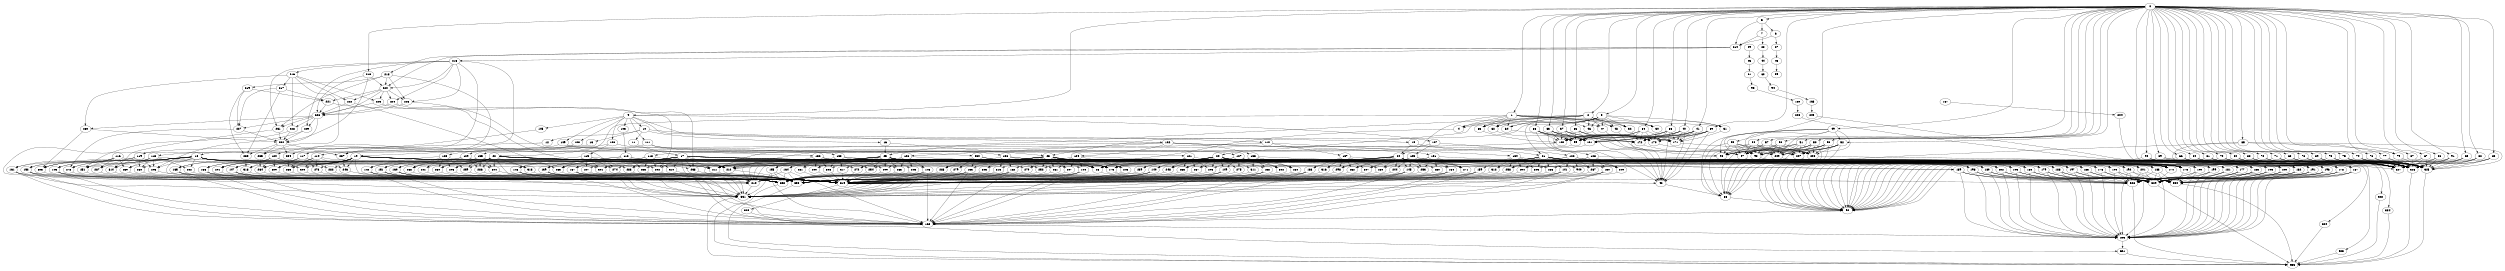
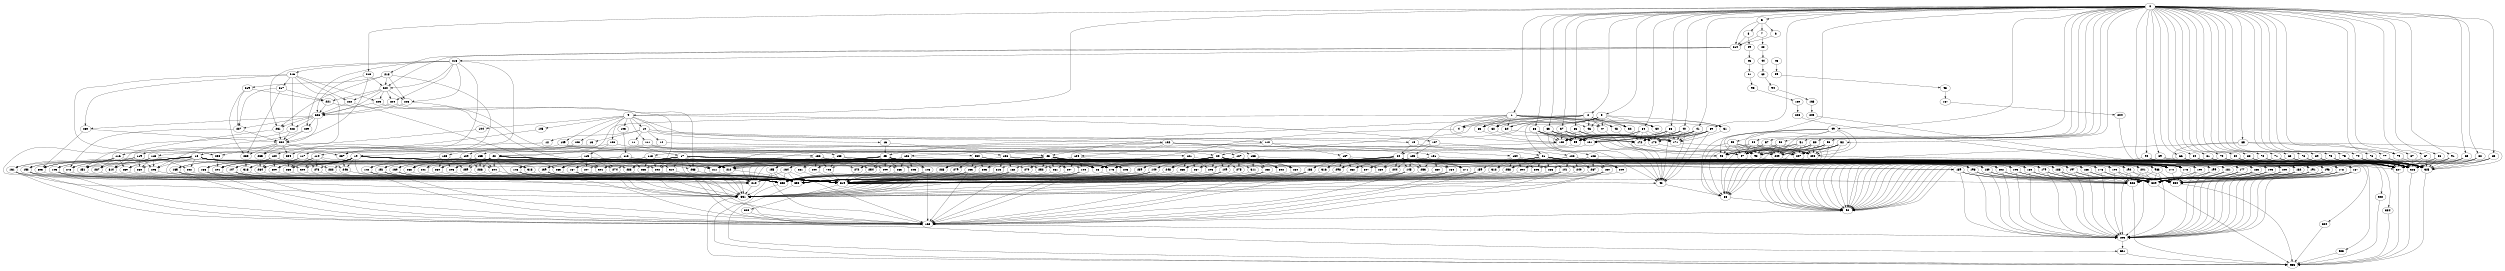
node "8": added
node "27": removed
node "93": added
edge "3" -> "48": removed
node "104": added
edge "35" -> "100": now "1" -> "100"
edge "49" -> "52": now "49" -> "208"
node "14": added
node "236": added
edge "830" -> "306": added
edge "24" -> "280": removed
node "308": label "308" -> "708"
node "317": removed
node "940": label "940" -> "240"
node "183": label "183" -> "983"
edge "174" -> "329": now "174" -> "330"
edge "160" -> "333": removed
edge "327" -> "335": added
